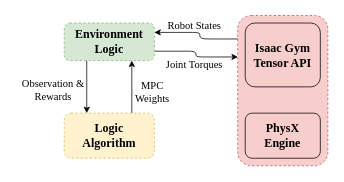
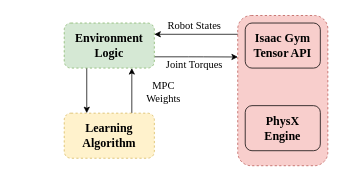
node "Environment Logic": size 90x38 -> 90x45
node "Isaac Gym Tensor API": size 75x64 -> 75x45
node "Observation & Rewards": removed
node "MPC Weights": moved (152, 92) -> (163, 92)
node "Logic Algorithm": label "Logic Algorithm" -> "Learning Algorithm"
node "PhysX Engine": moved (282, 135) -> (282, 128)
